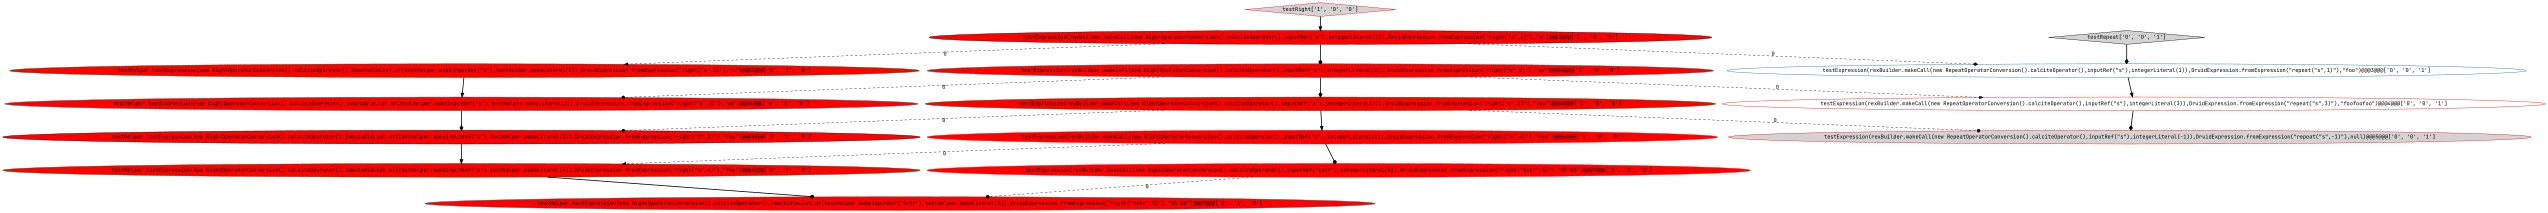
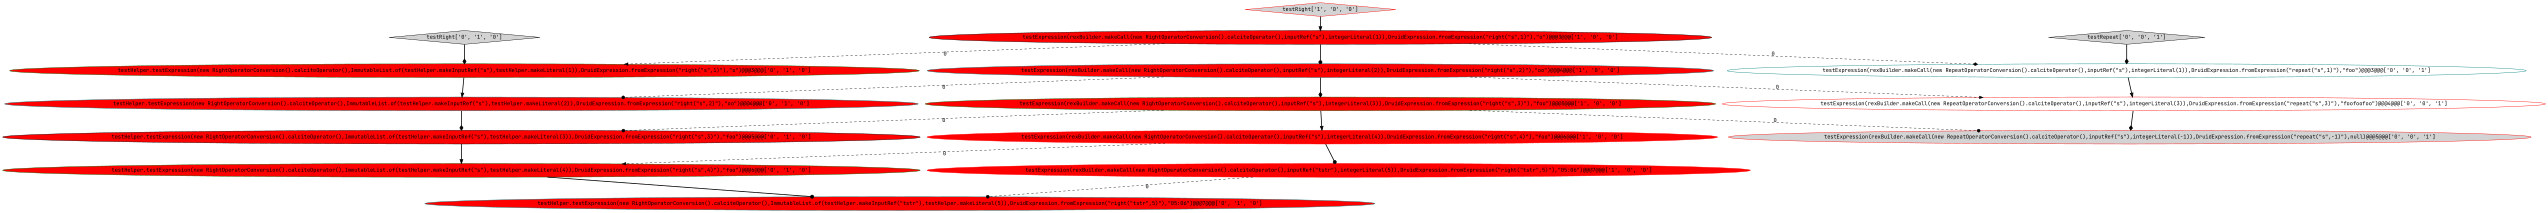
node "testRight['0', '1', '0']": added
